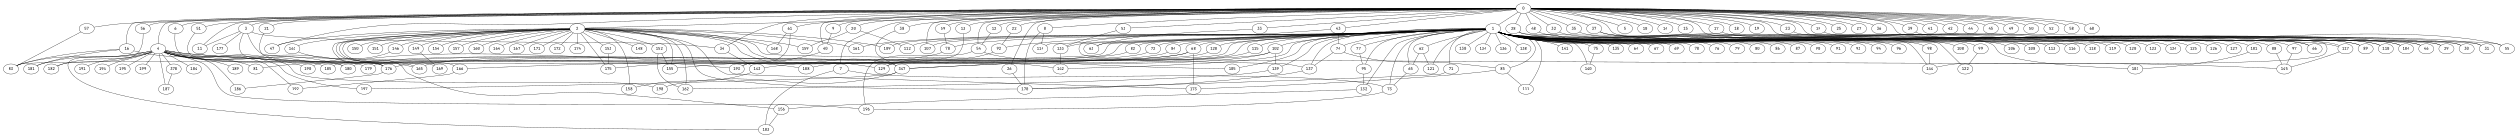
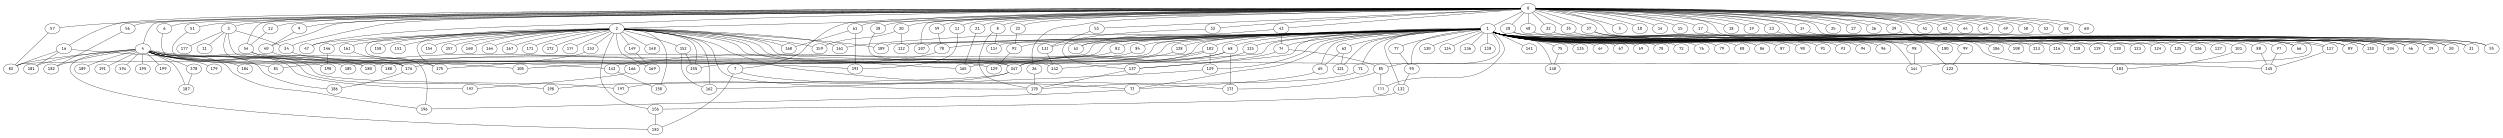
edge "0" -- "11": removed
edge "72" -- "179": removed
